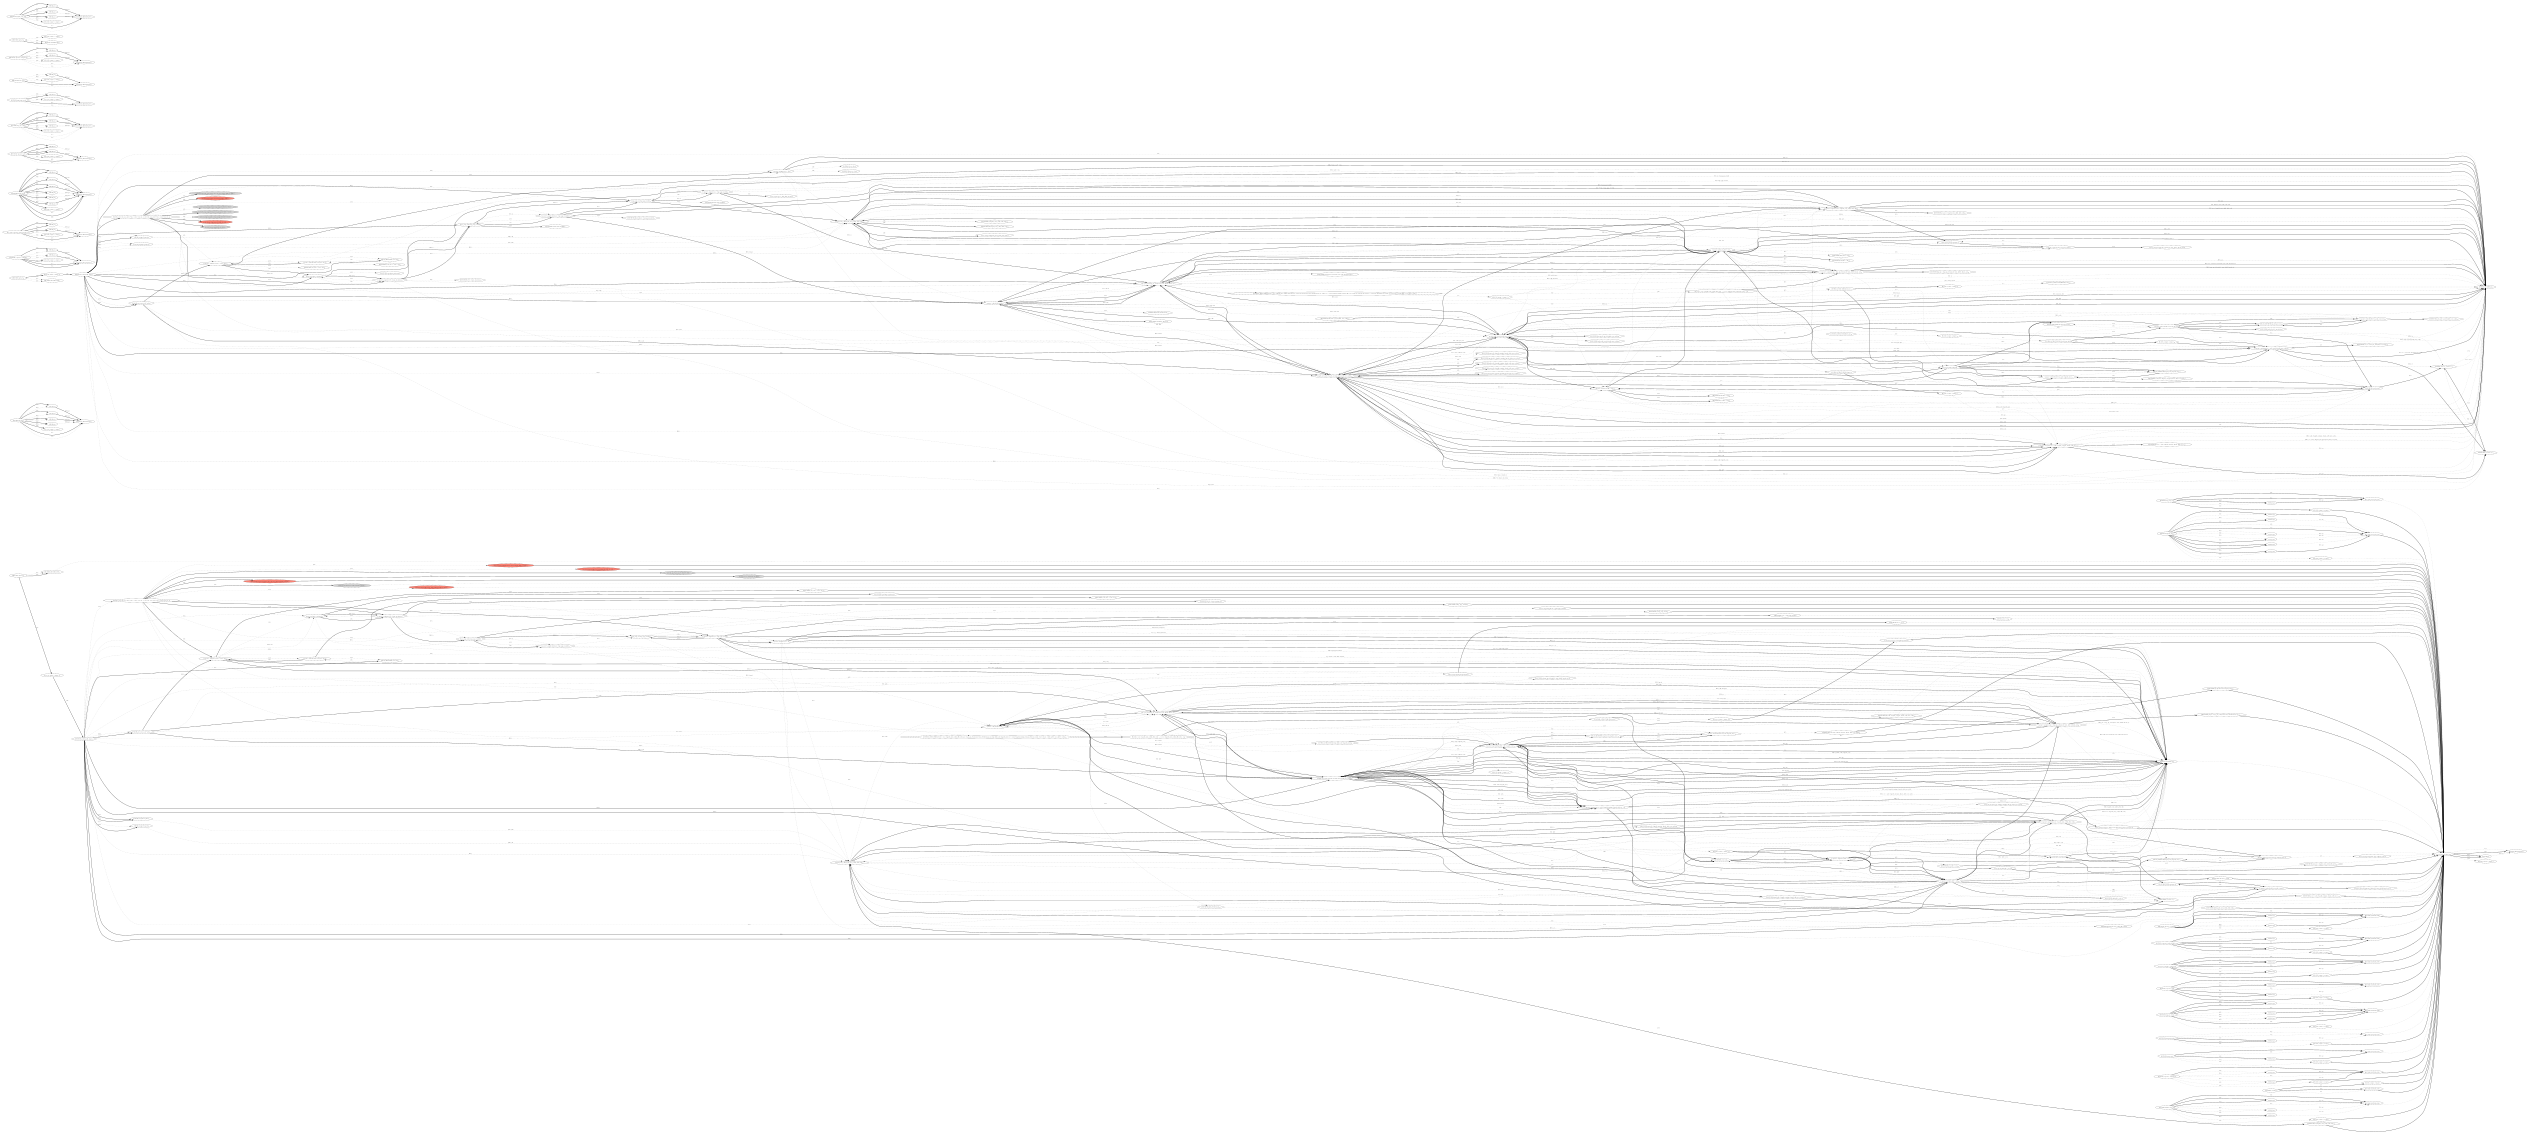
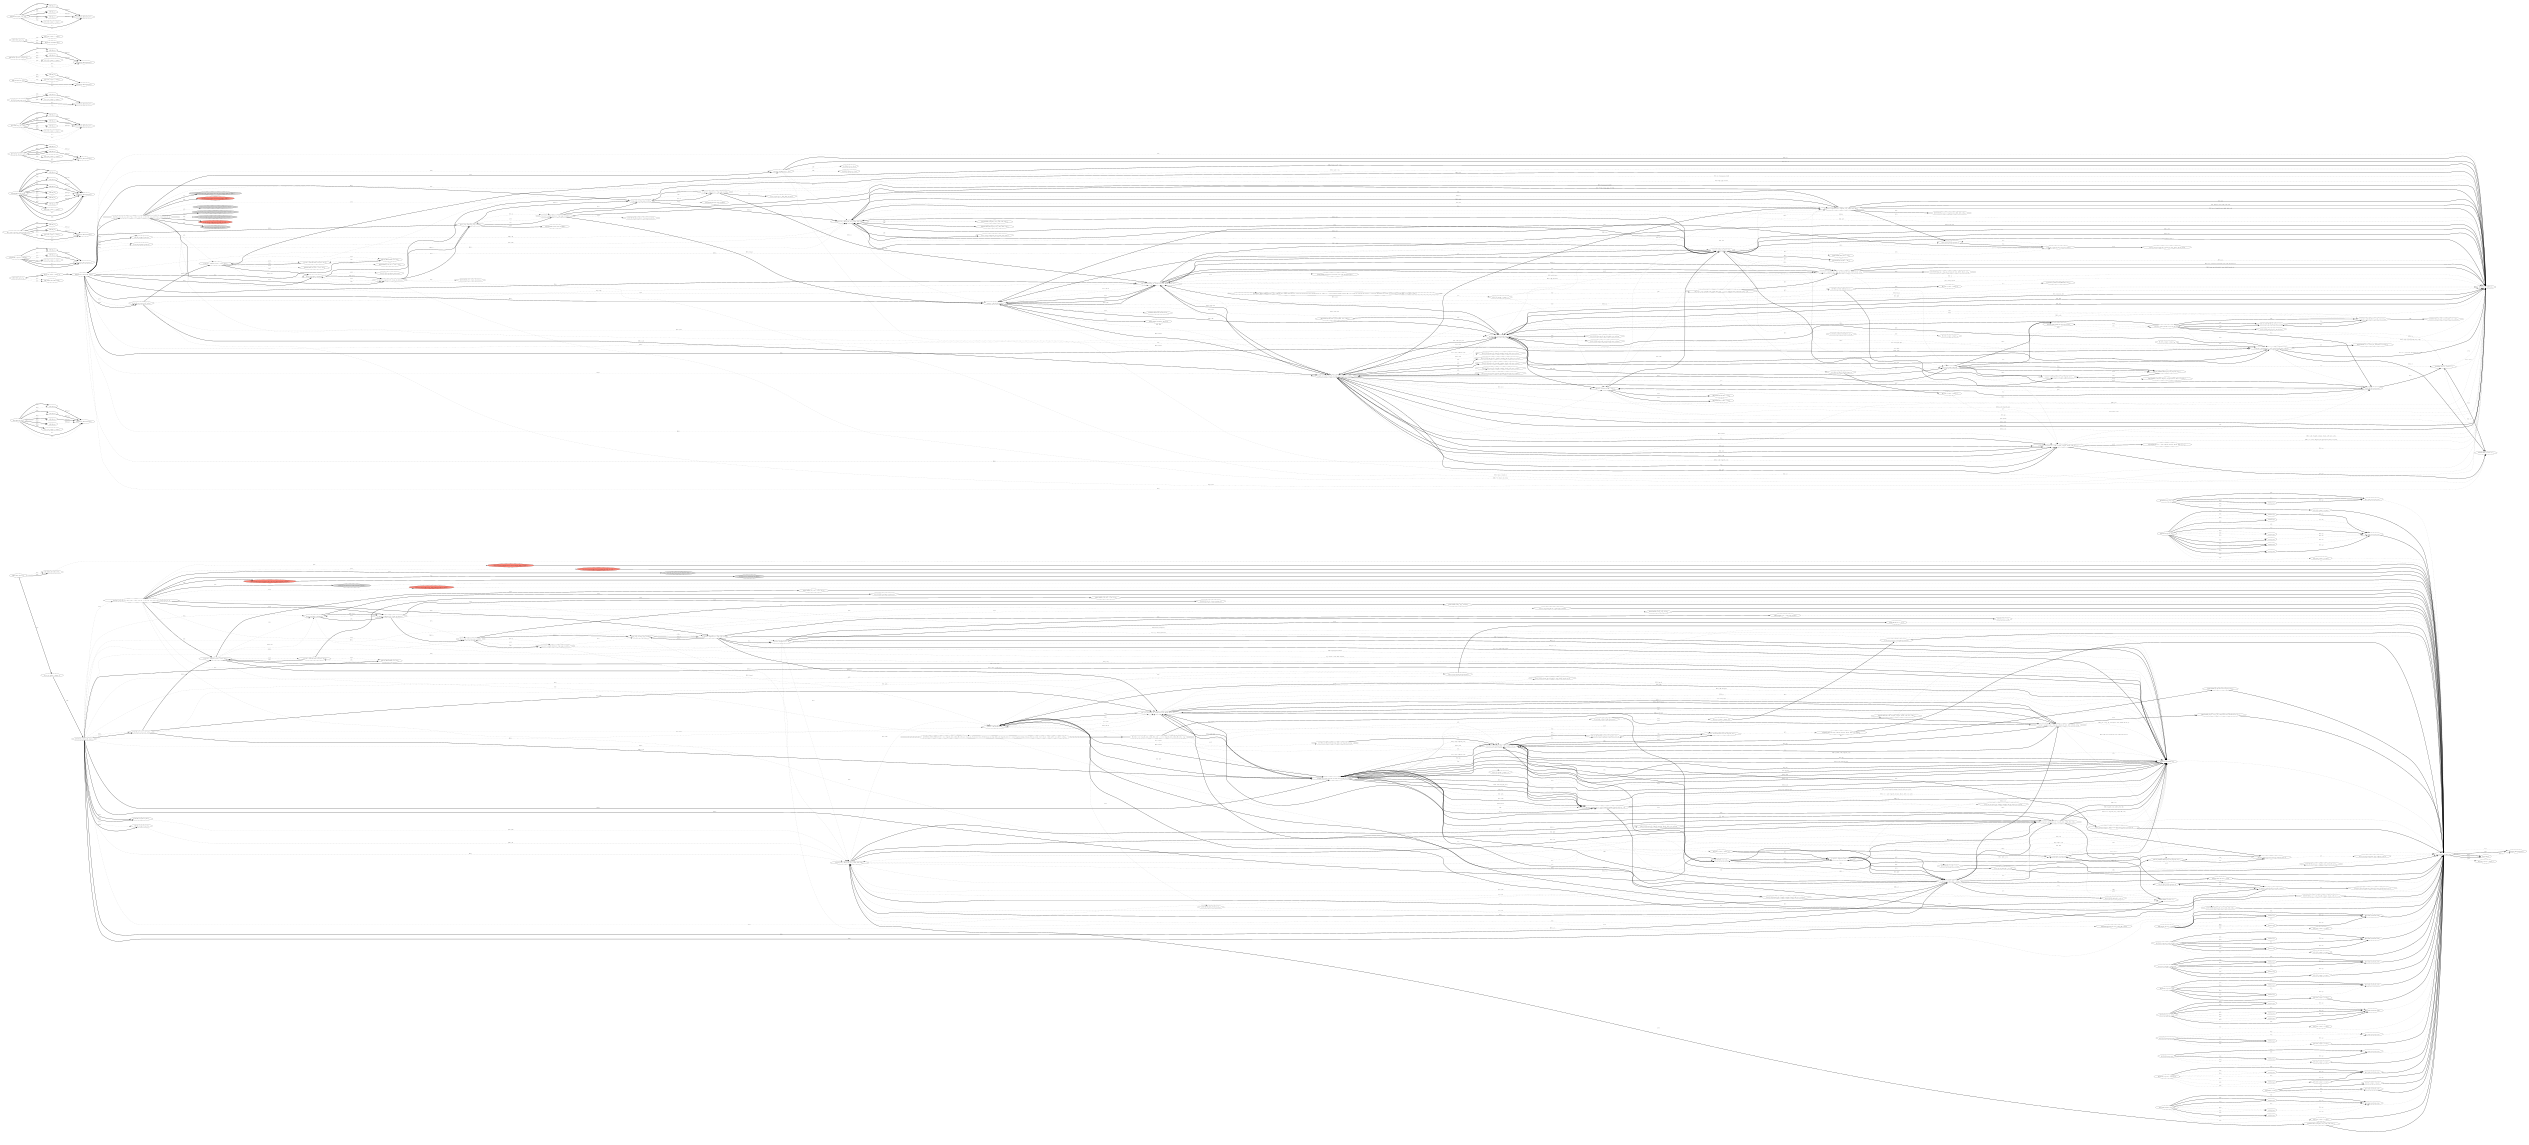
node "(CONTROL_STRUCTURE,IF,if (walk->pte_hole))": removed
